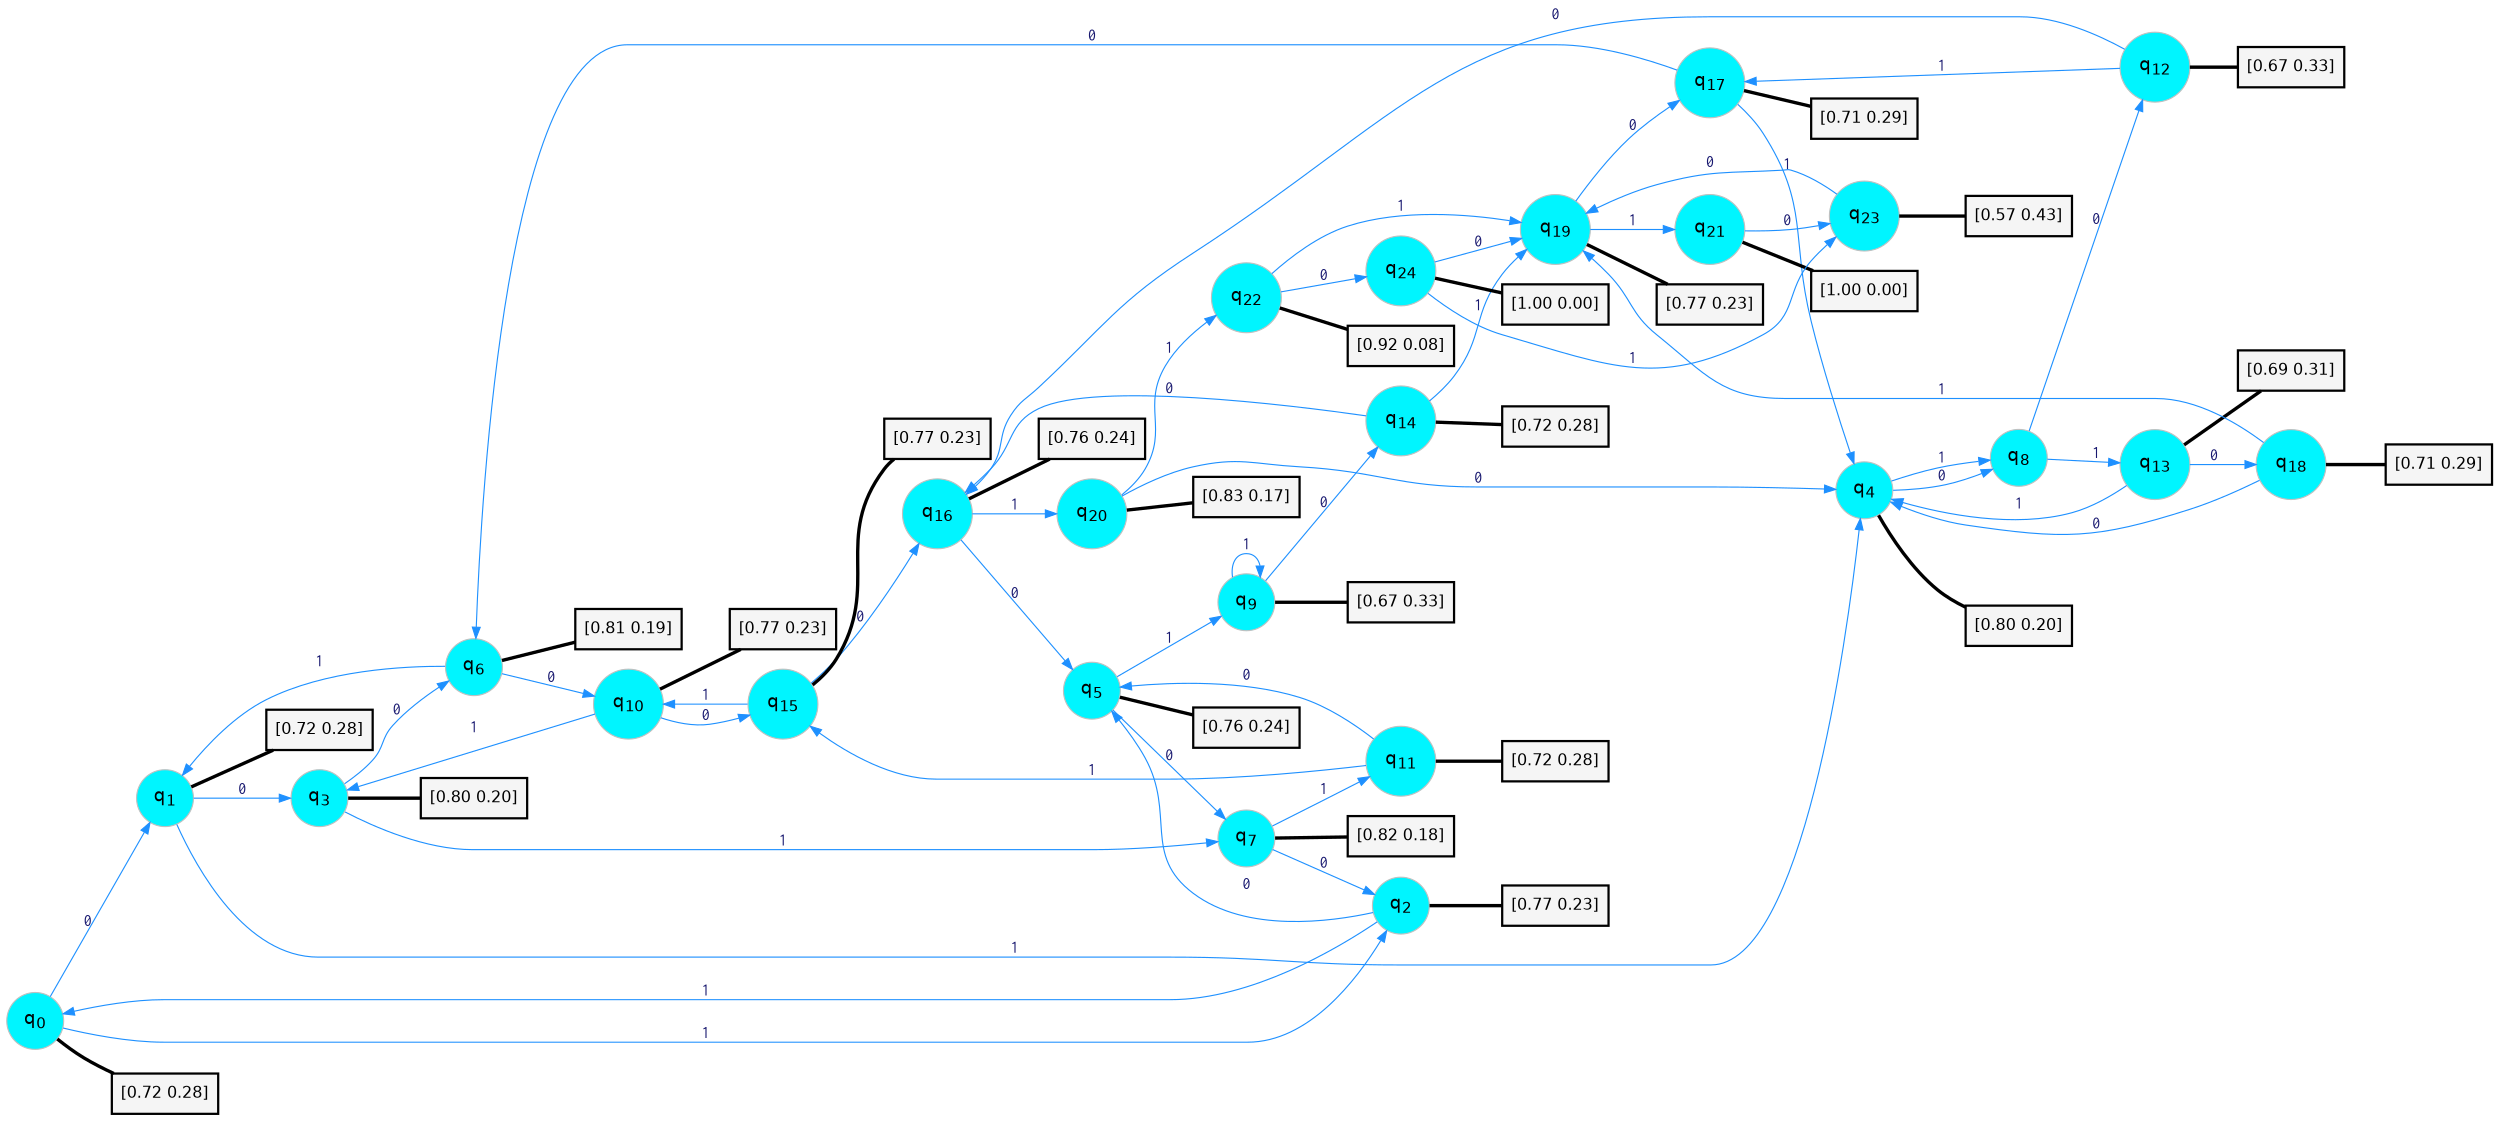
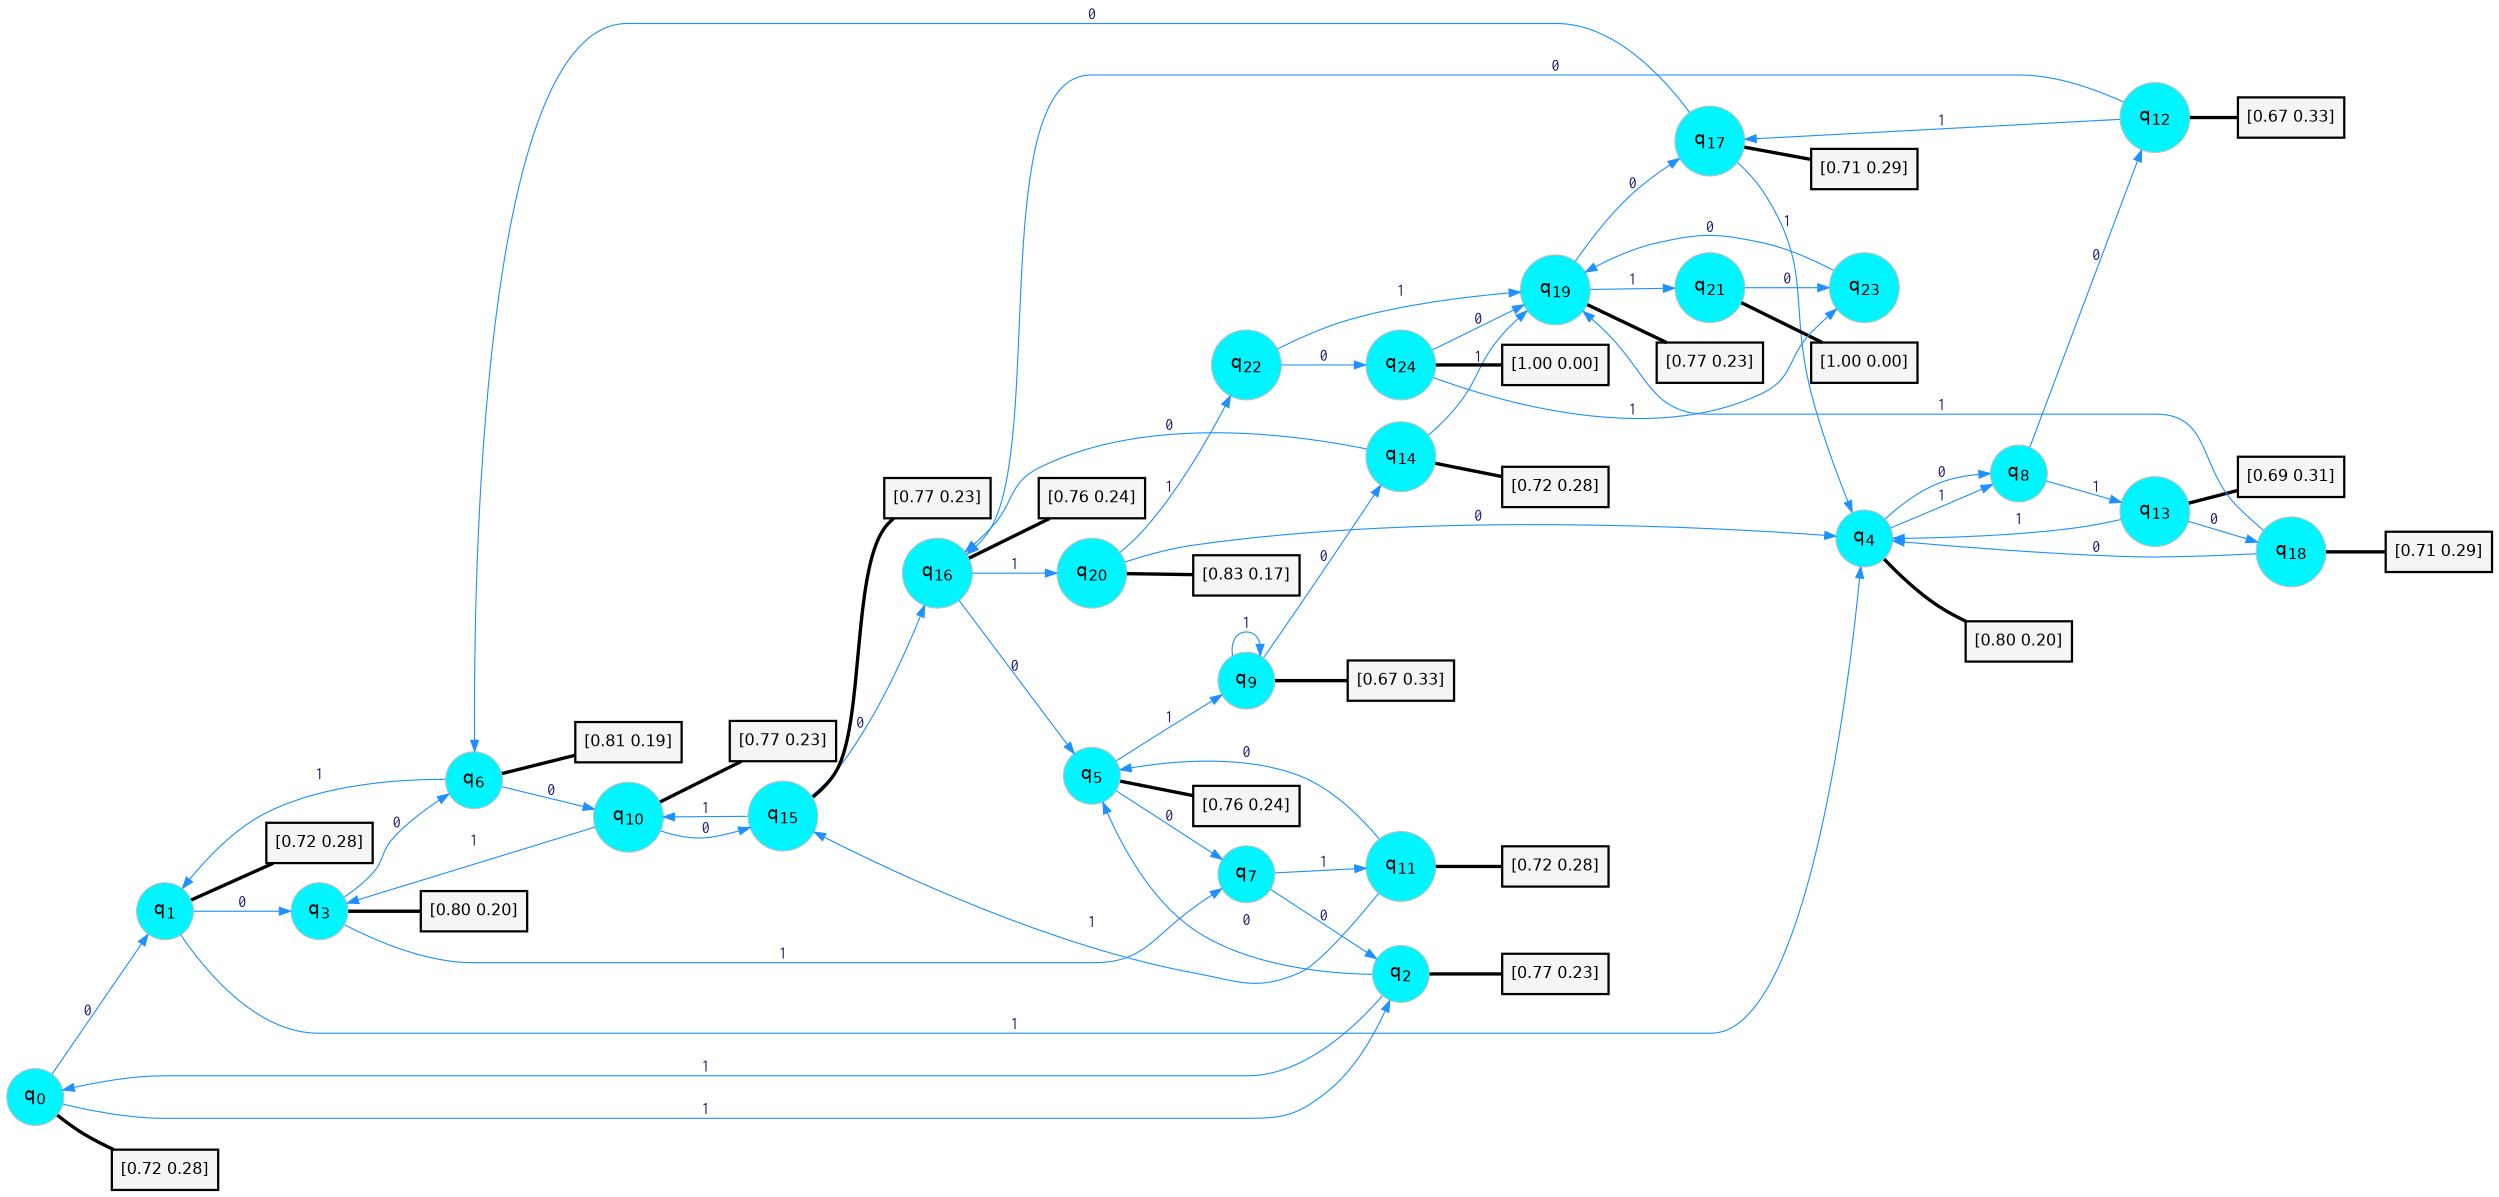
node "[0.57 0.43]": removed
node "[0.92 0.08]": removed
node "[0.82 0.18]": removed
